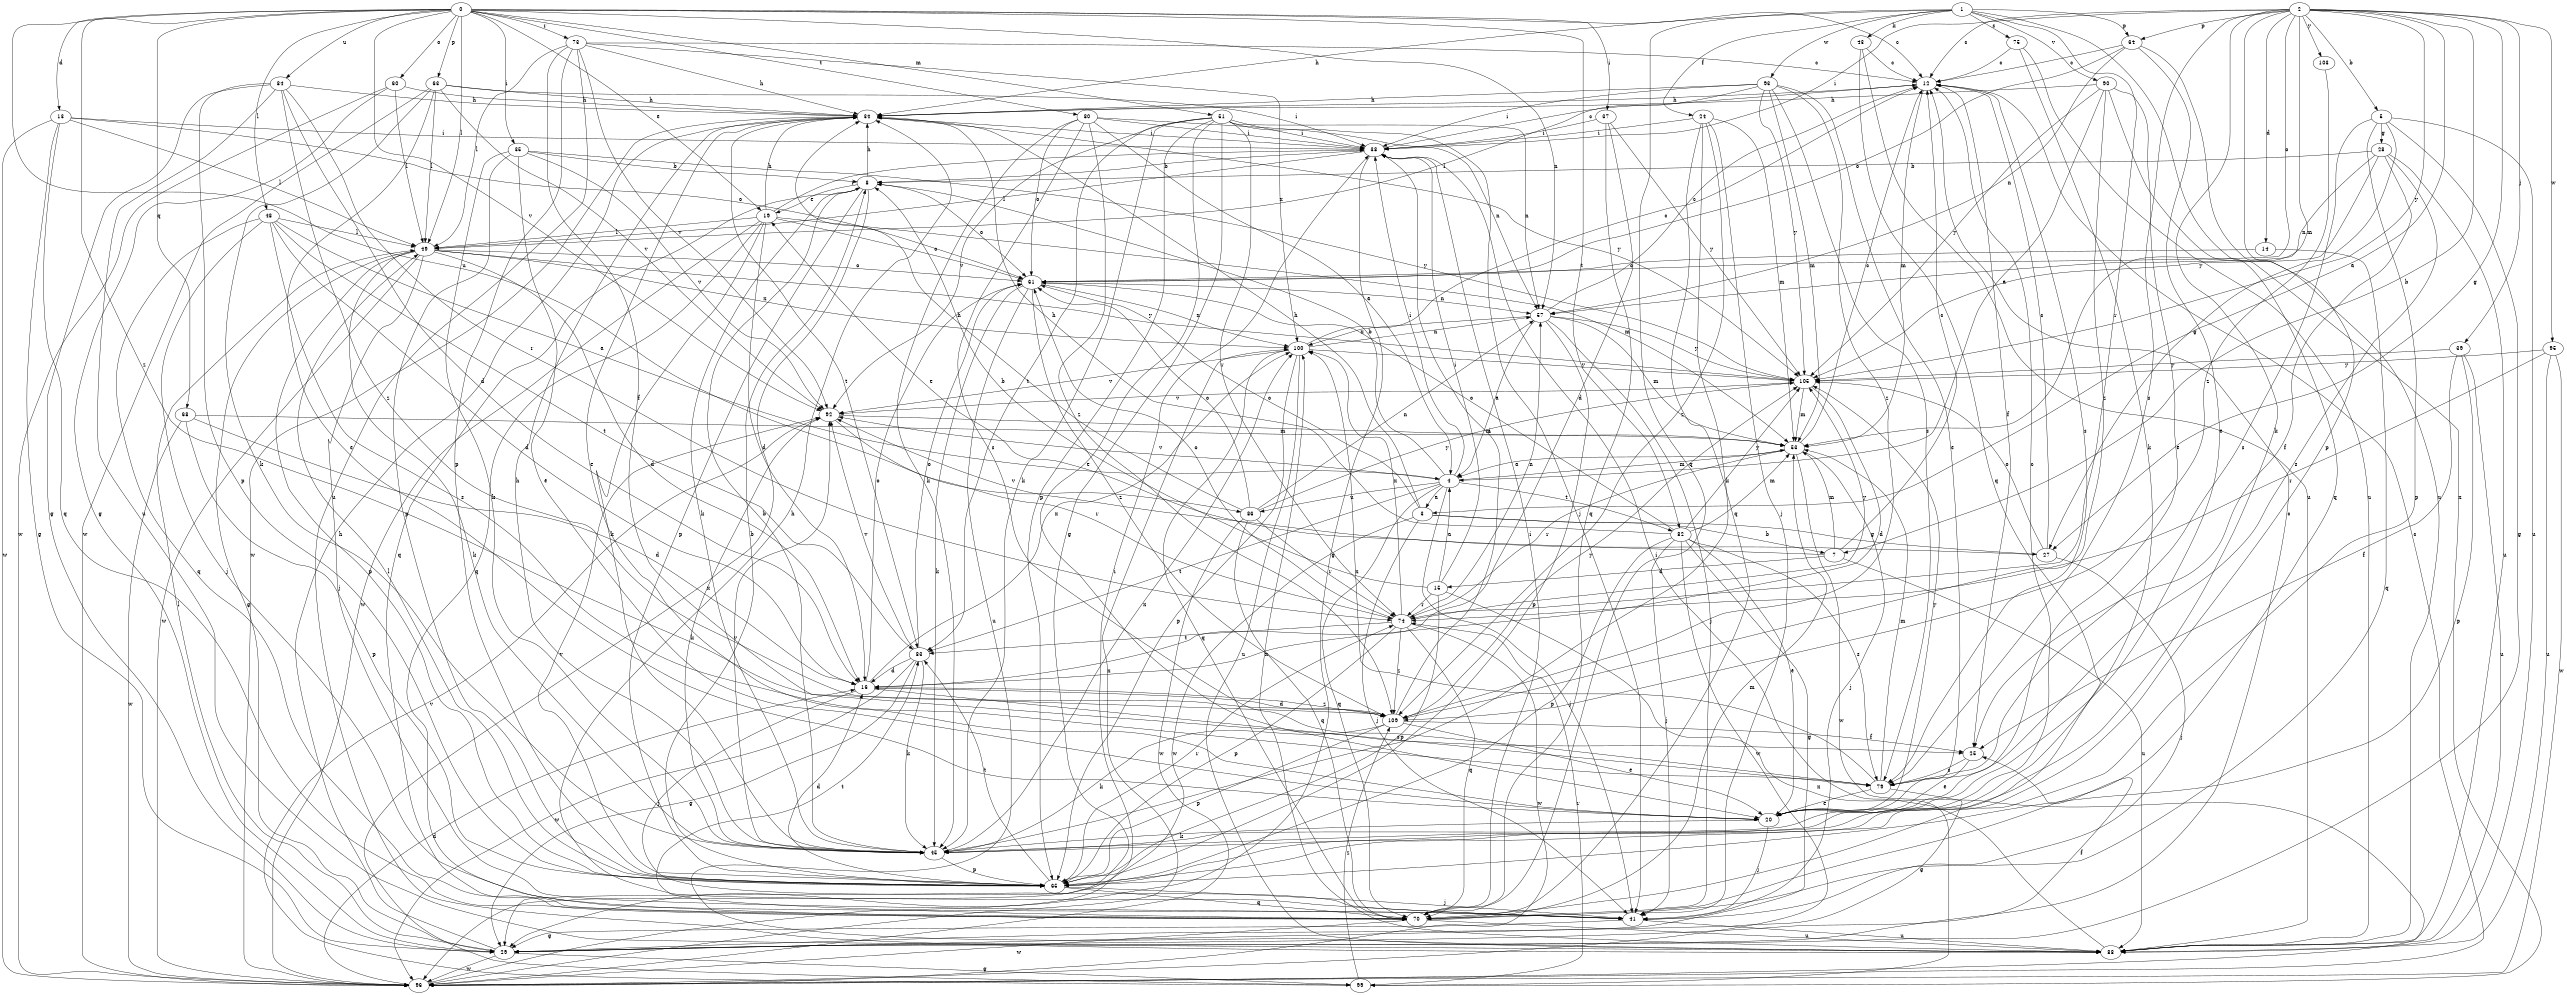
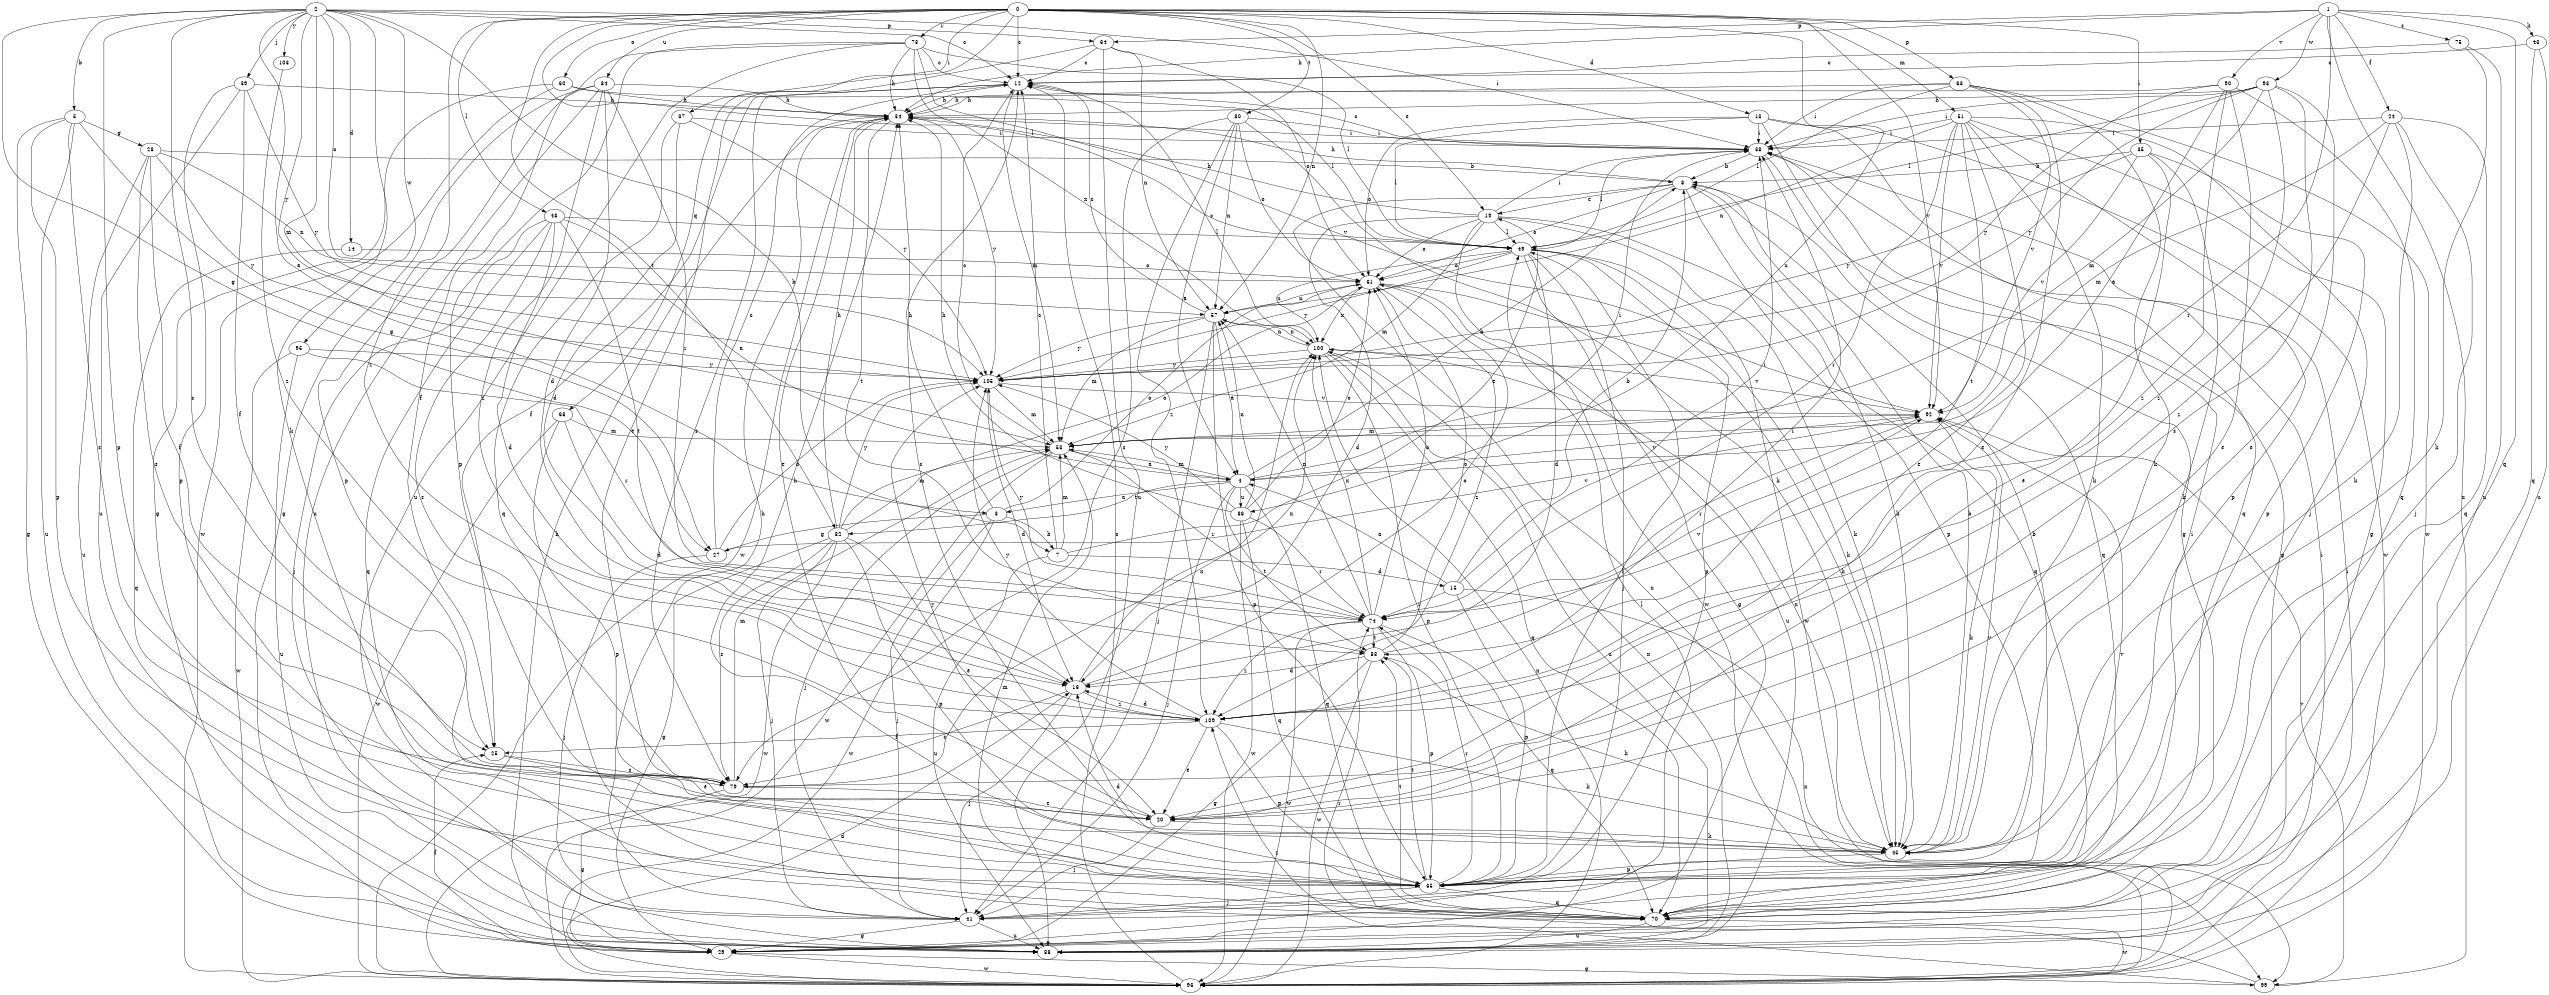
edge "39" -> "34": added, label "h"
edge "29" -> "12": removed, label "c"
